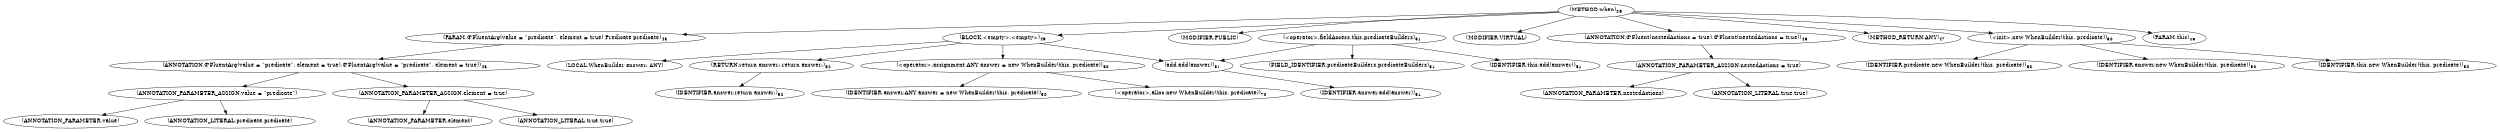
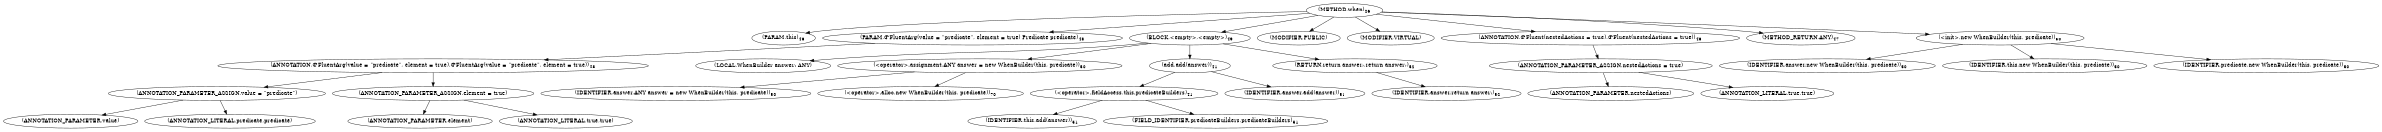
node "(<operator>.fieldAccess,this.predicateBuilders)": text "51" -> "41"
edge "(<operator>.fieldAccess,this.predicateBuilders)" -> "(add,add(answer))": reversed
node "(add,add(answer))": text "51" -> "41"
